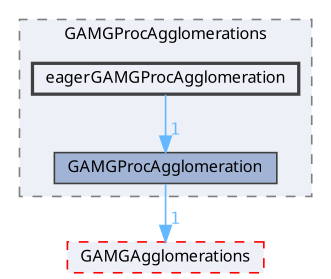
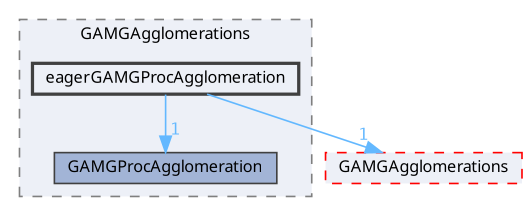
cluster "GAMGProcAgglomerations": label "GAMGProcAgglomerations" -> "GAMGAgglomerations"
edge "GAMGProcAgglomeration" -> "GAMGAgglomerations": now "eagerGAMGProcAgglomeration" -> "GAMGAgglomerations"
